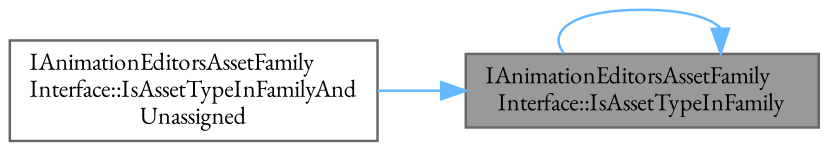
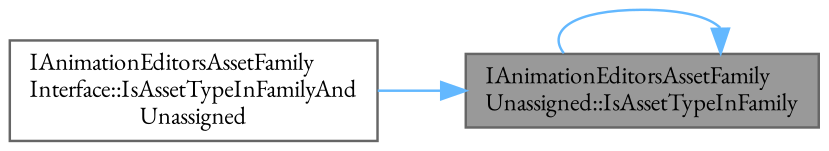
node "IAnimationEditorsAssetFamily Interface::IsAssetTypeInFamily": label "IAnimationEditorsAssetFamily Interface::IsAssetTypeInFamily" -> "IAnimationEditorsAssetFamily Unassigned::IsAssetTypeInFamily"
